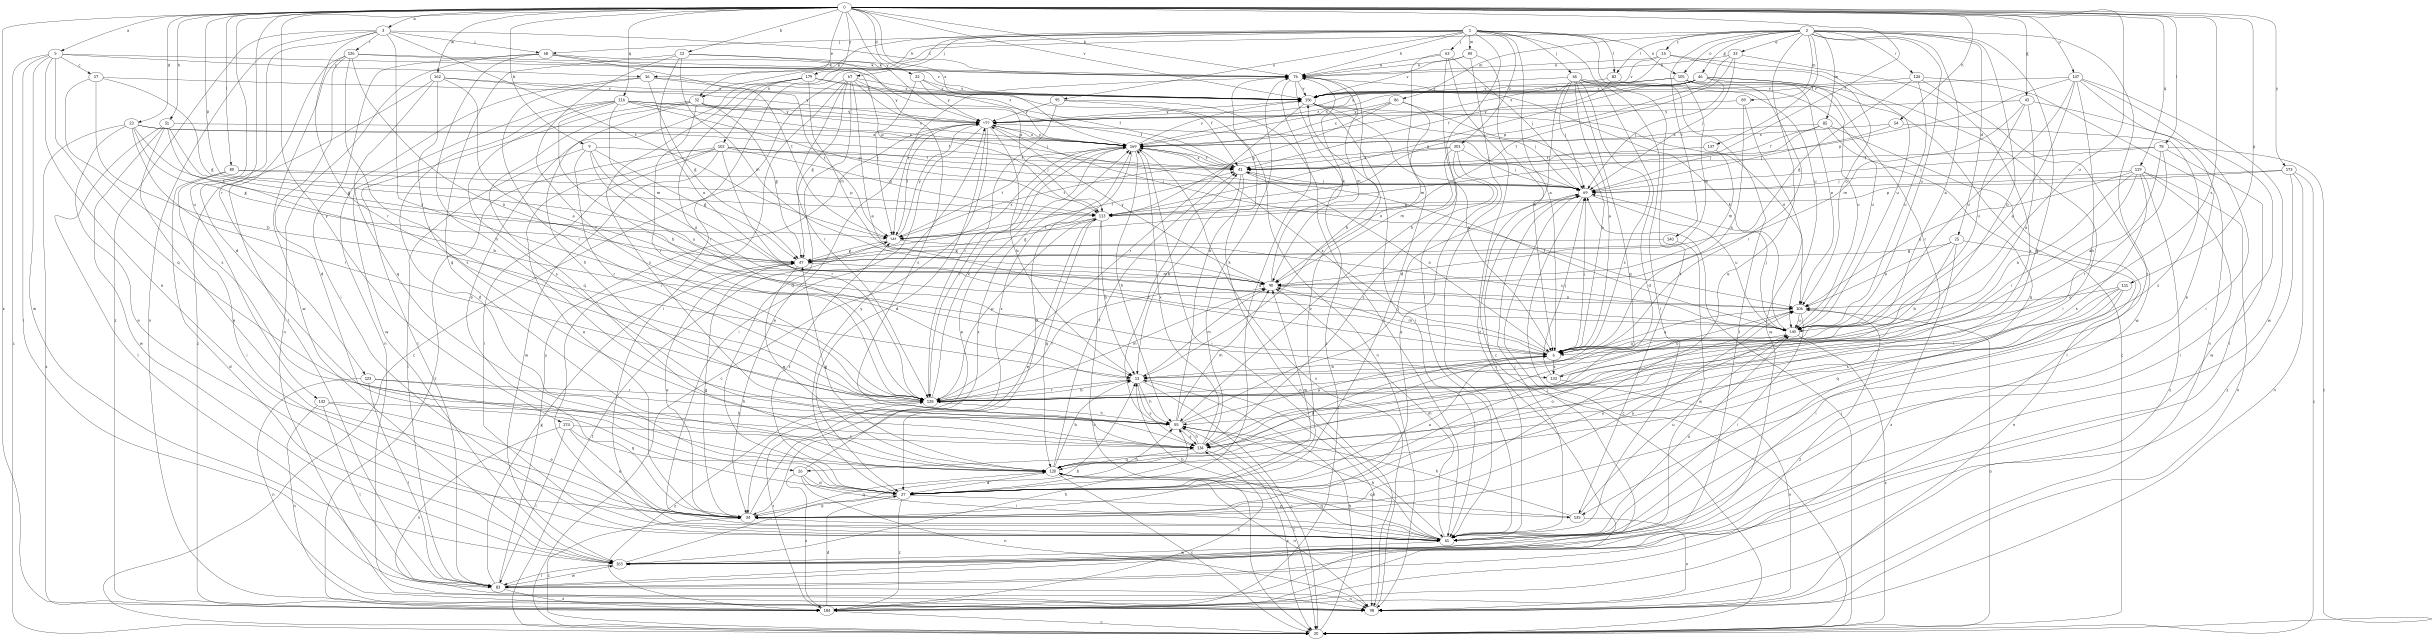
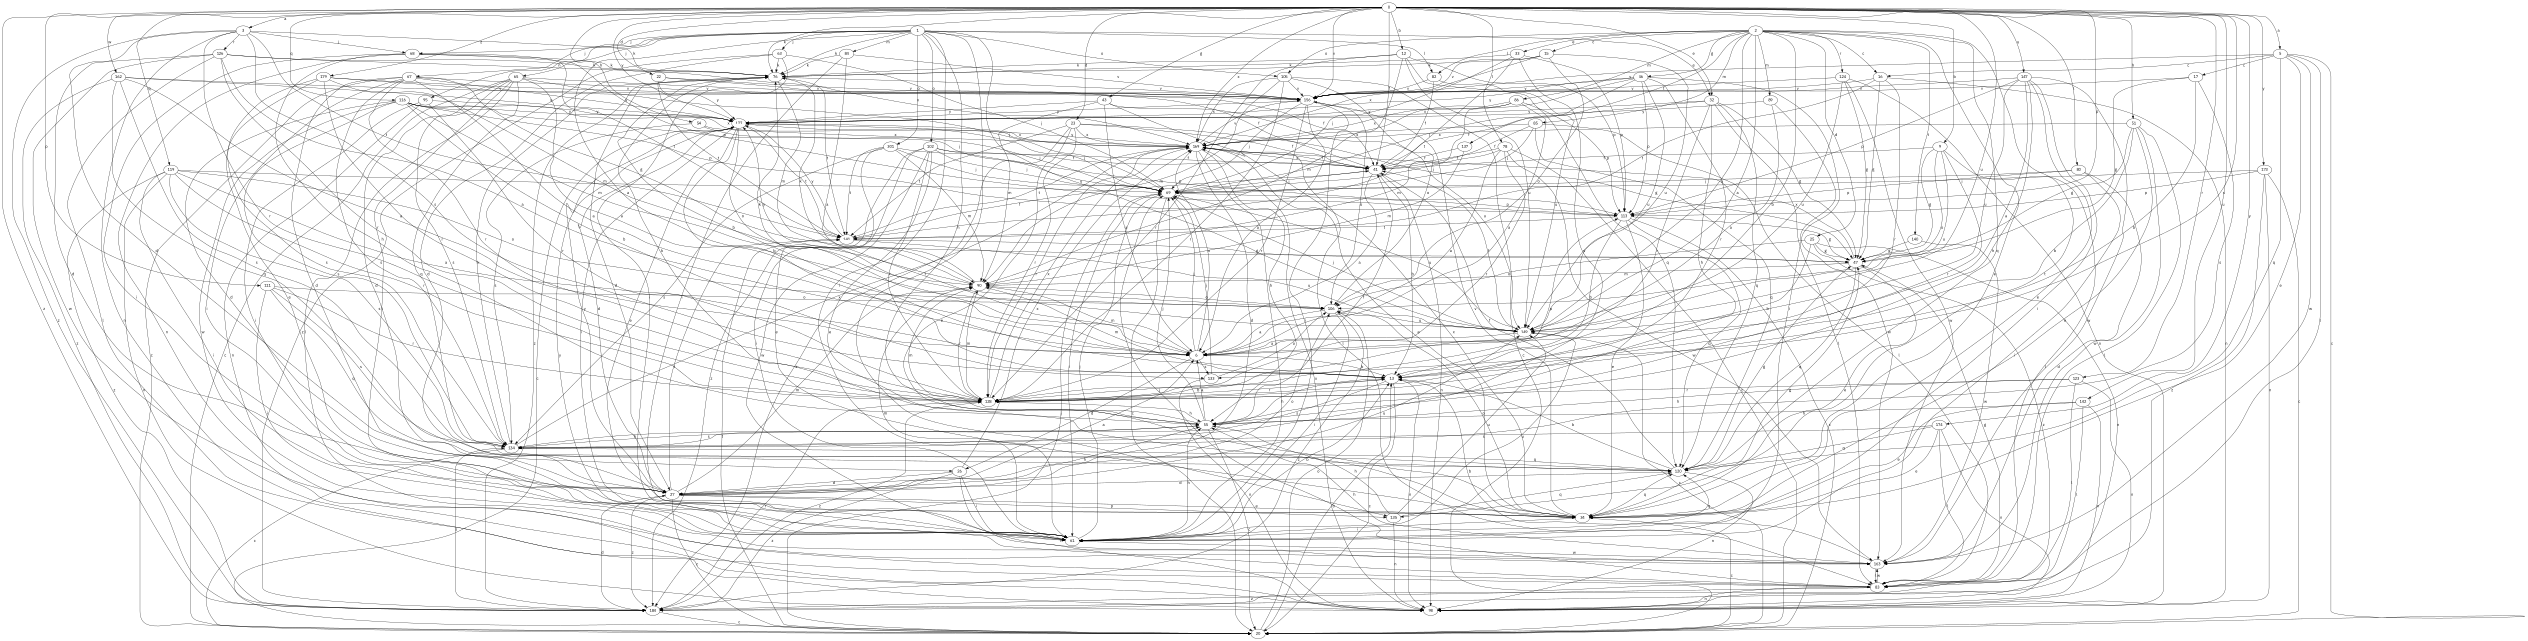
edge "120" -> "20": now "27" -> "20"
